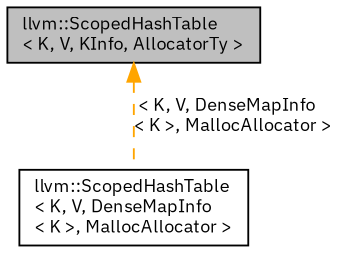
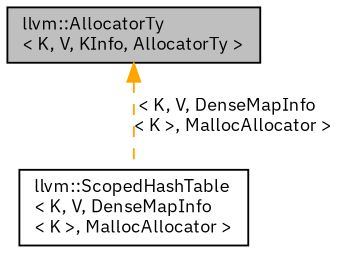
node "llvm::ScopedHashTable < K, V, KInfo, AllocatorTy >": label "llvm::ScopedHashTable < K, V, KInfo, AllocatorTy >" -> "llvm::AllocatorTy < K, V, KInfo, AllocatorTy >"
